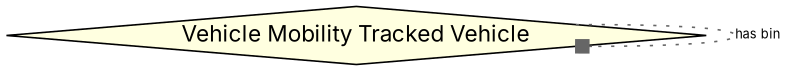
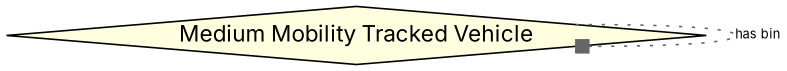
node "Vehicle Mobility Tracked Vehicle": label "Vehicle Mobility Tracked Vehicle" -> "Medium Mobility Tracked Vehicle"
